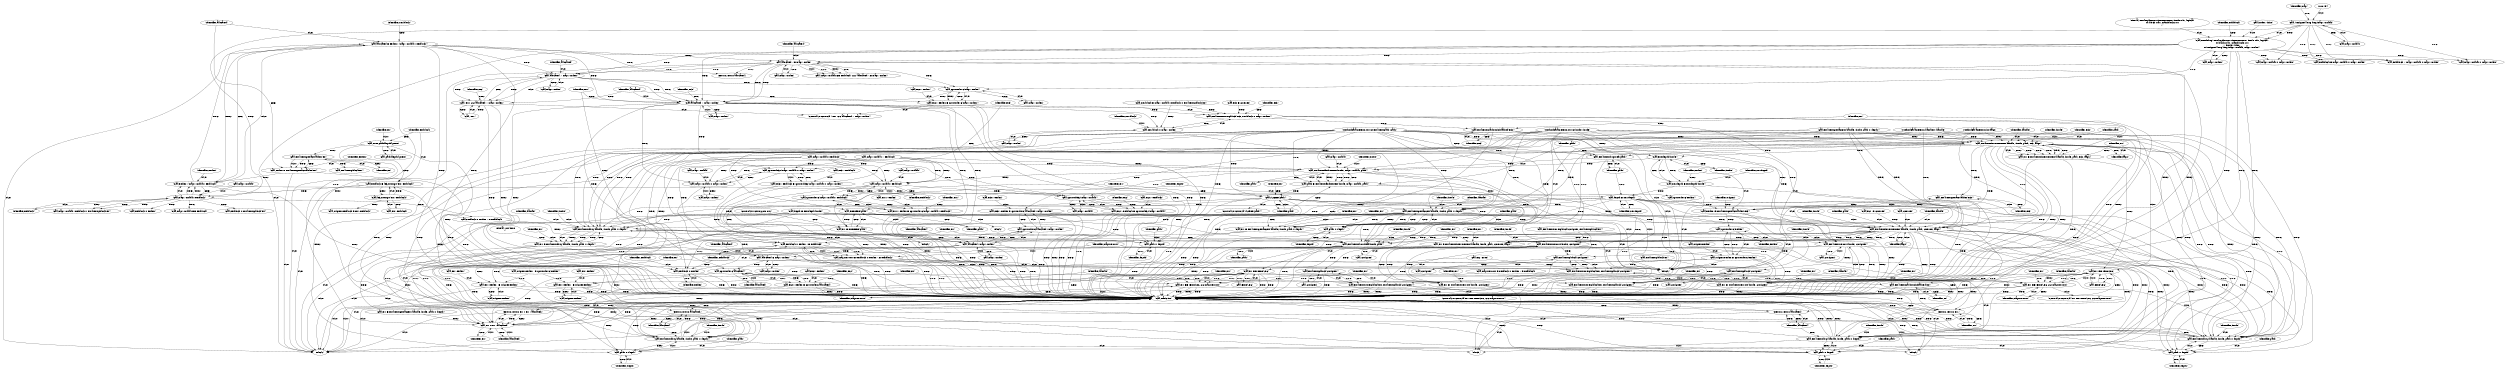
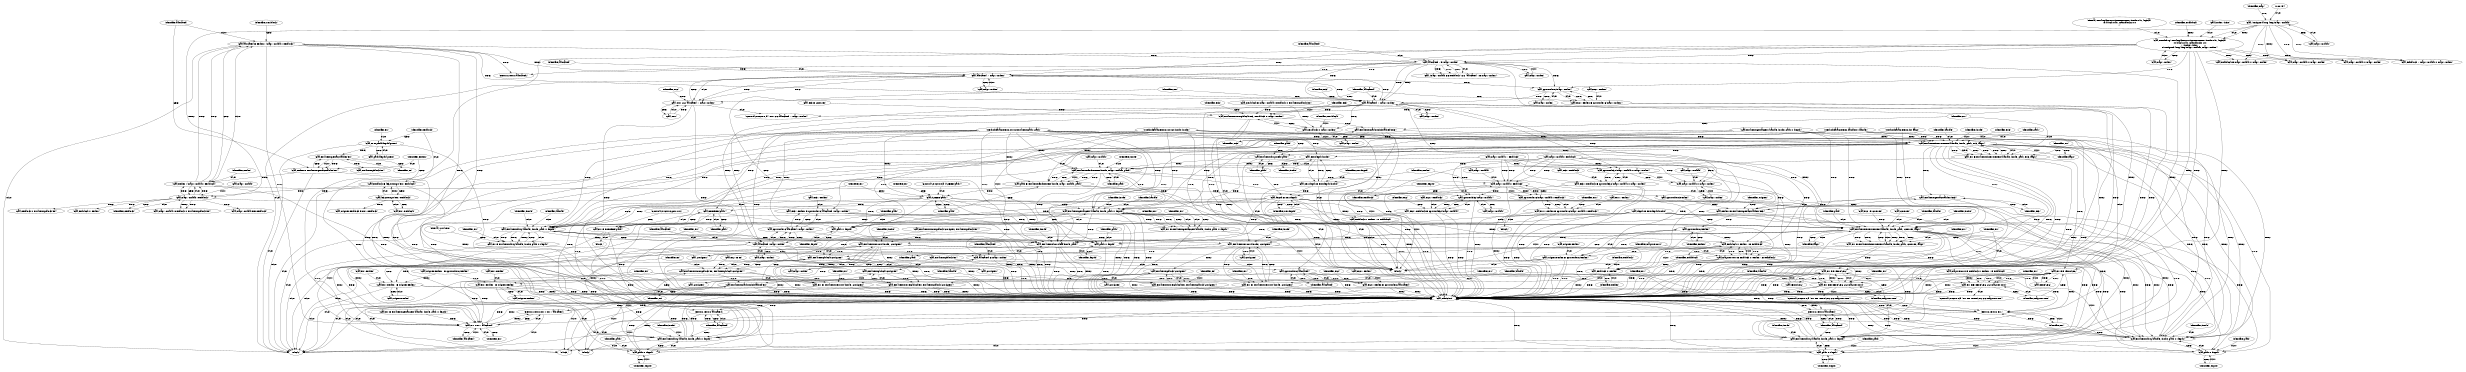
edge "(Call,ex2->ee_len = cpu_to_le16(map->m_len))" -> "(ControlStructure,if (!ex1 && allocated > map->m_len))": label "AST: " -> "DDG: "
edge "(Call,IS_ERR(path))" -> "(ControlStructure,if (IS_ERR(path)))": reversed
